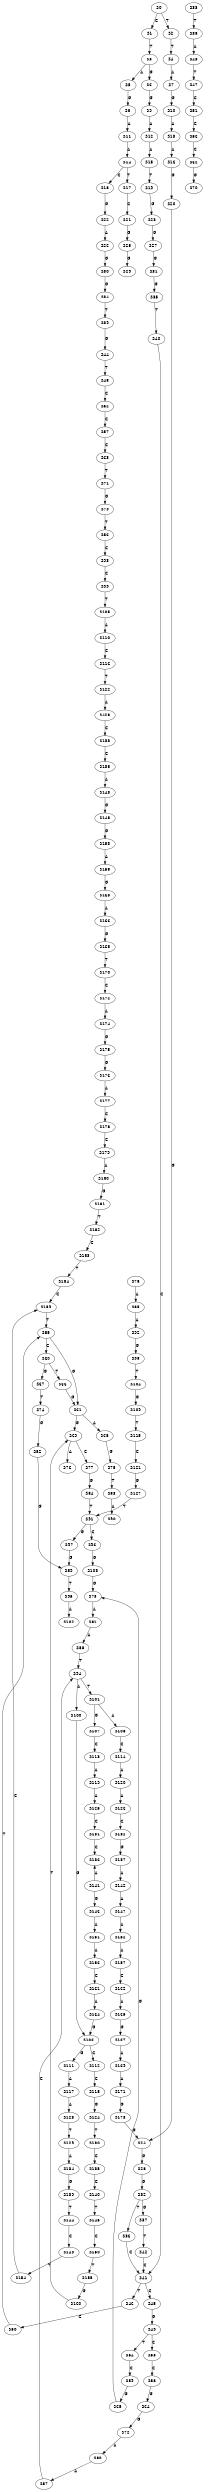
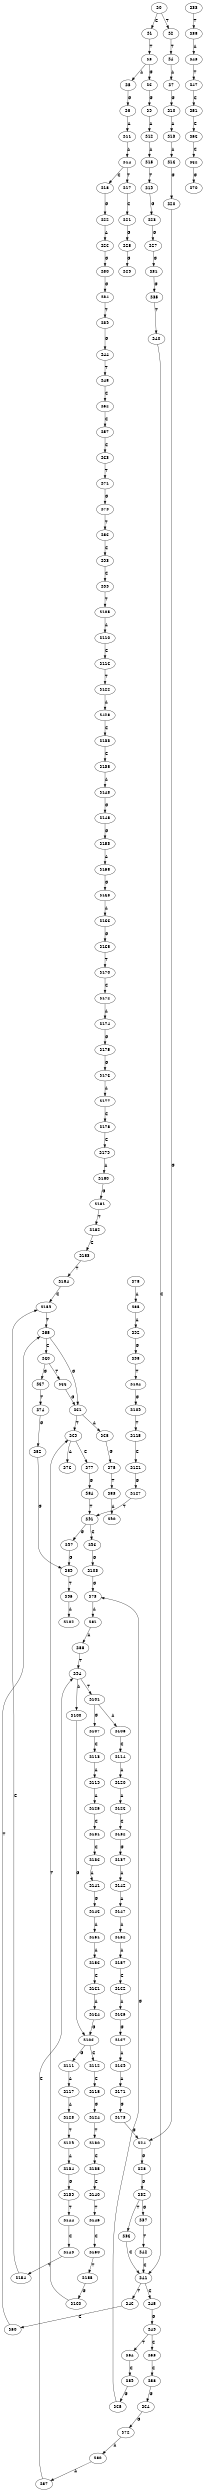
edge "S61" -> "S69": label "G" -> "T"
edge "S141" -> "S136": reversed
